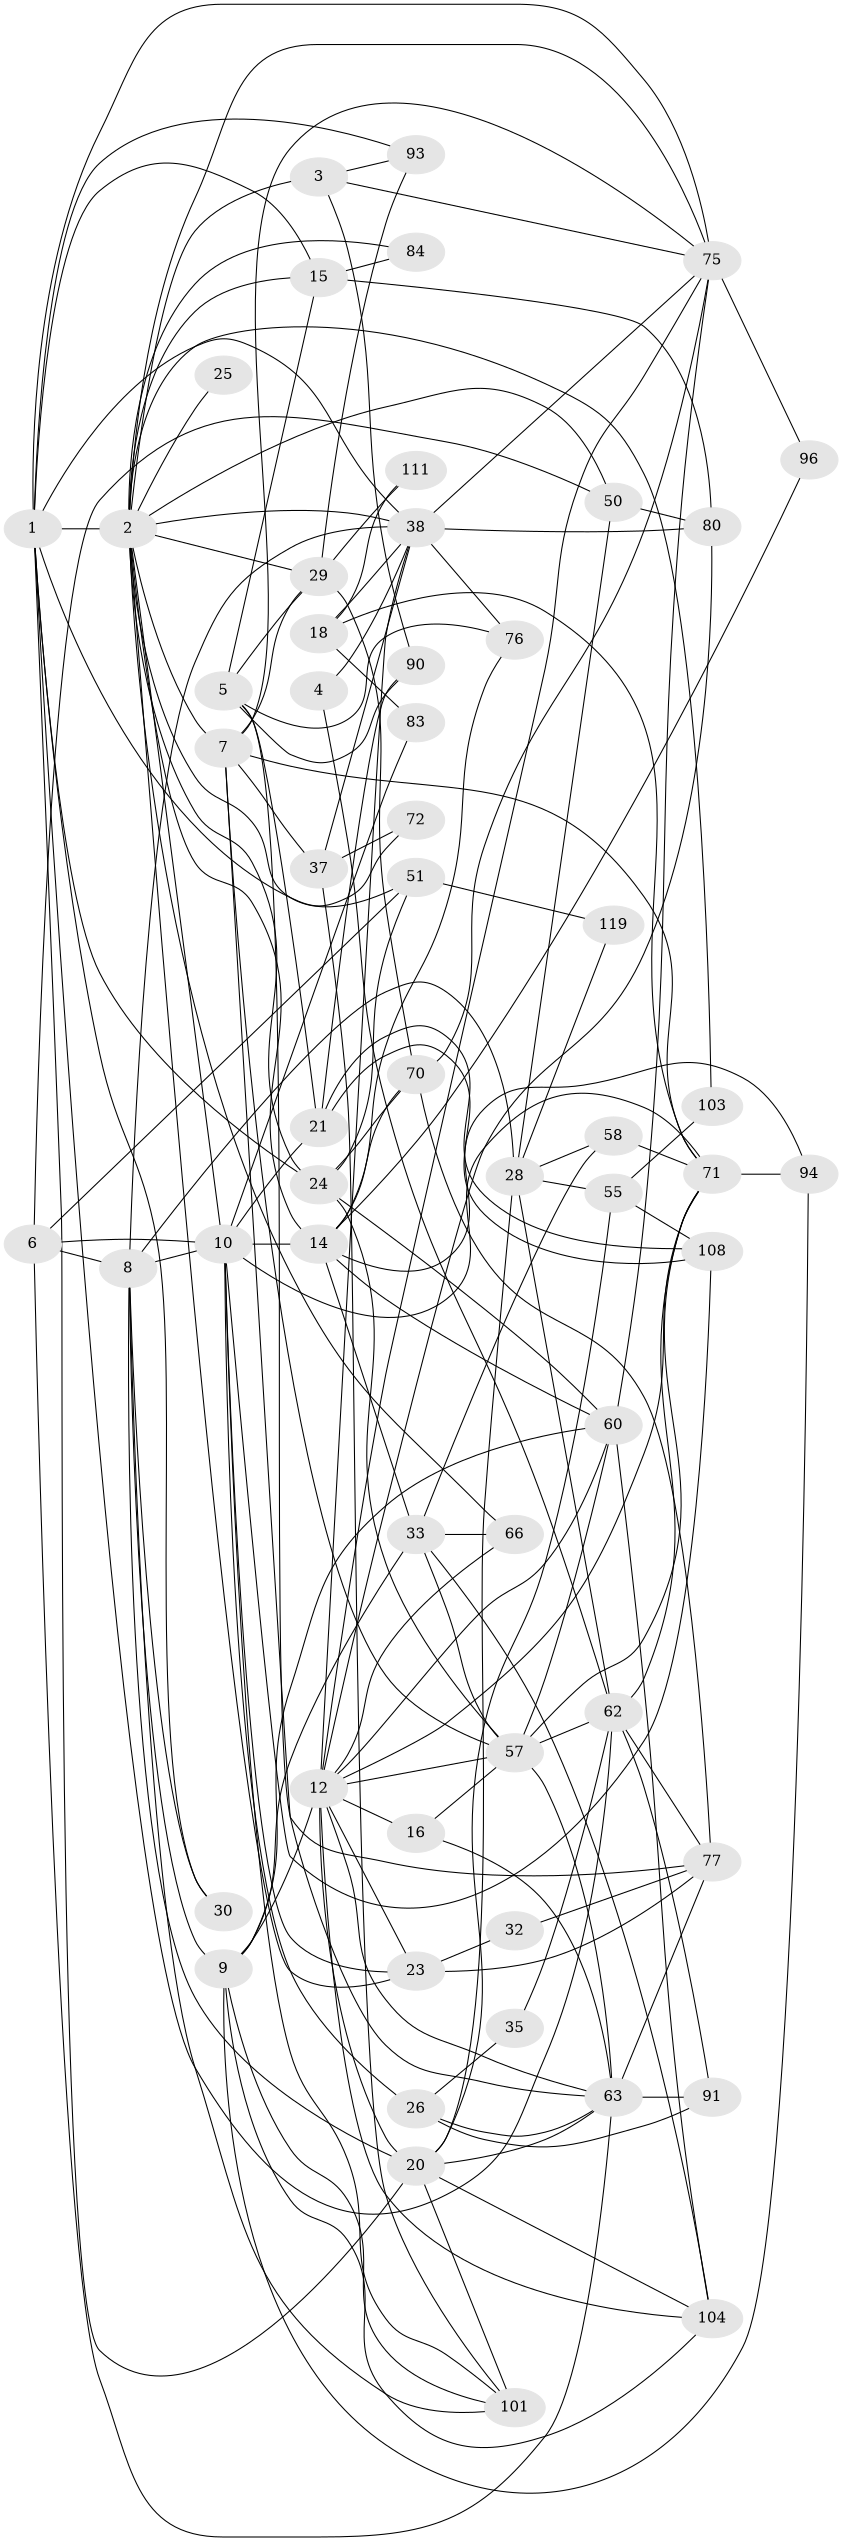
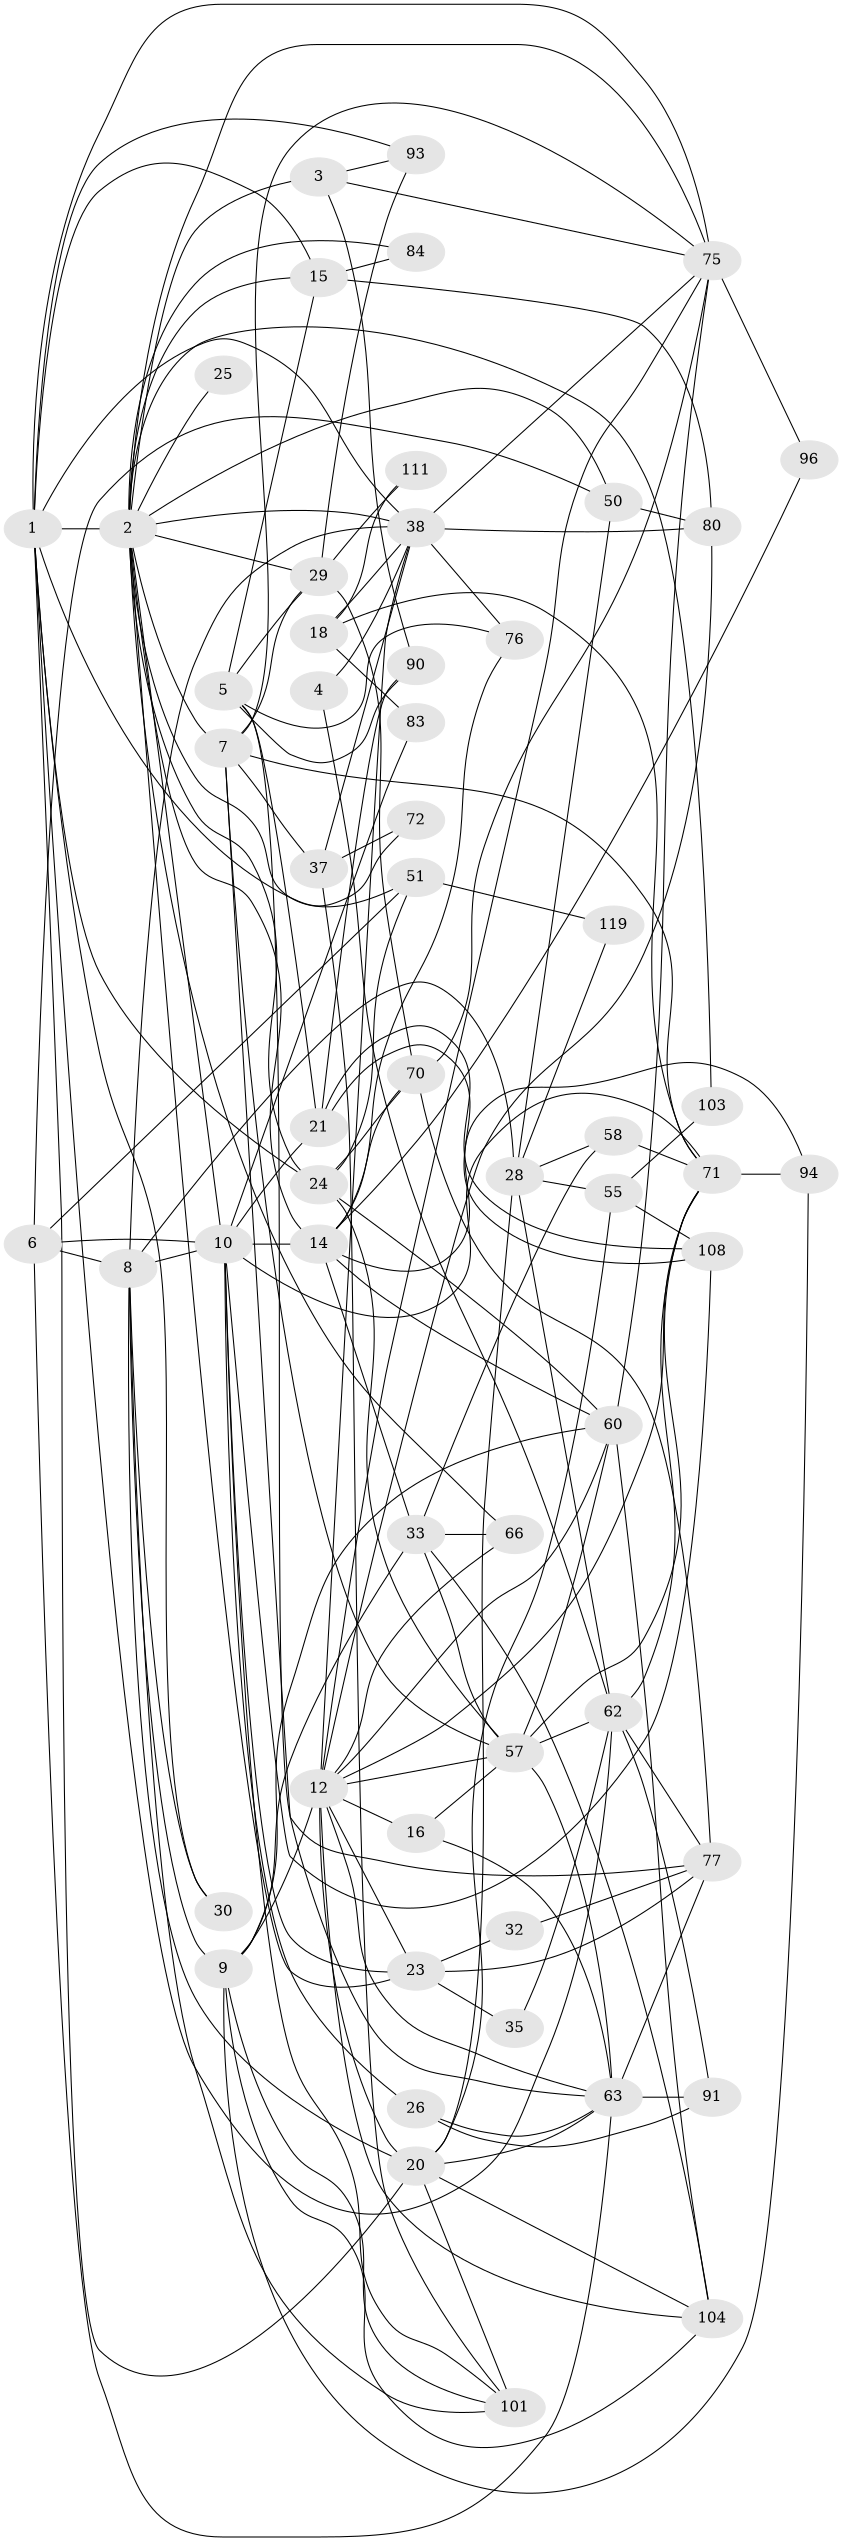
edge "35" -- "26": now "35" -- "23"
